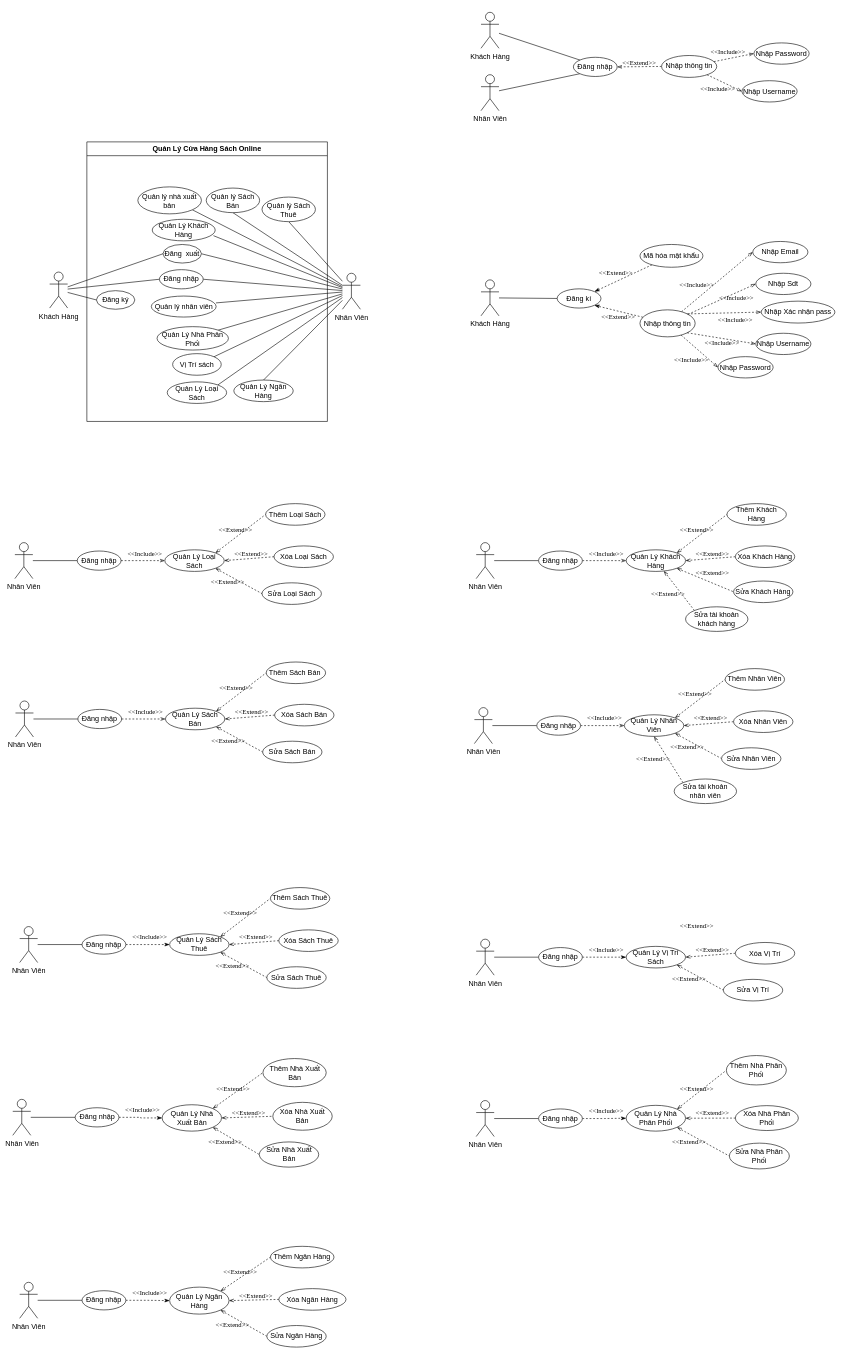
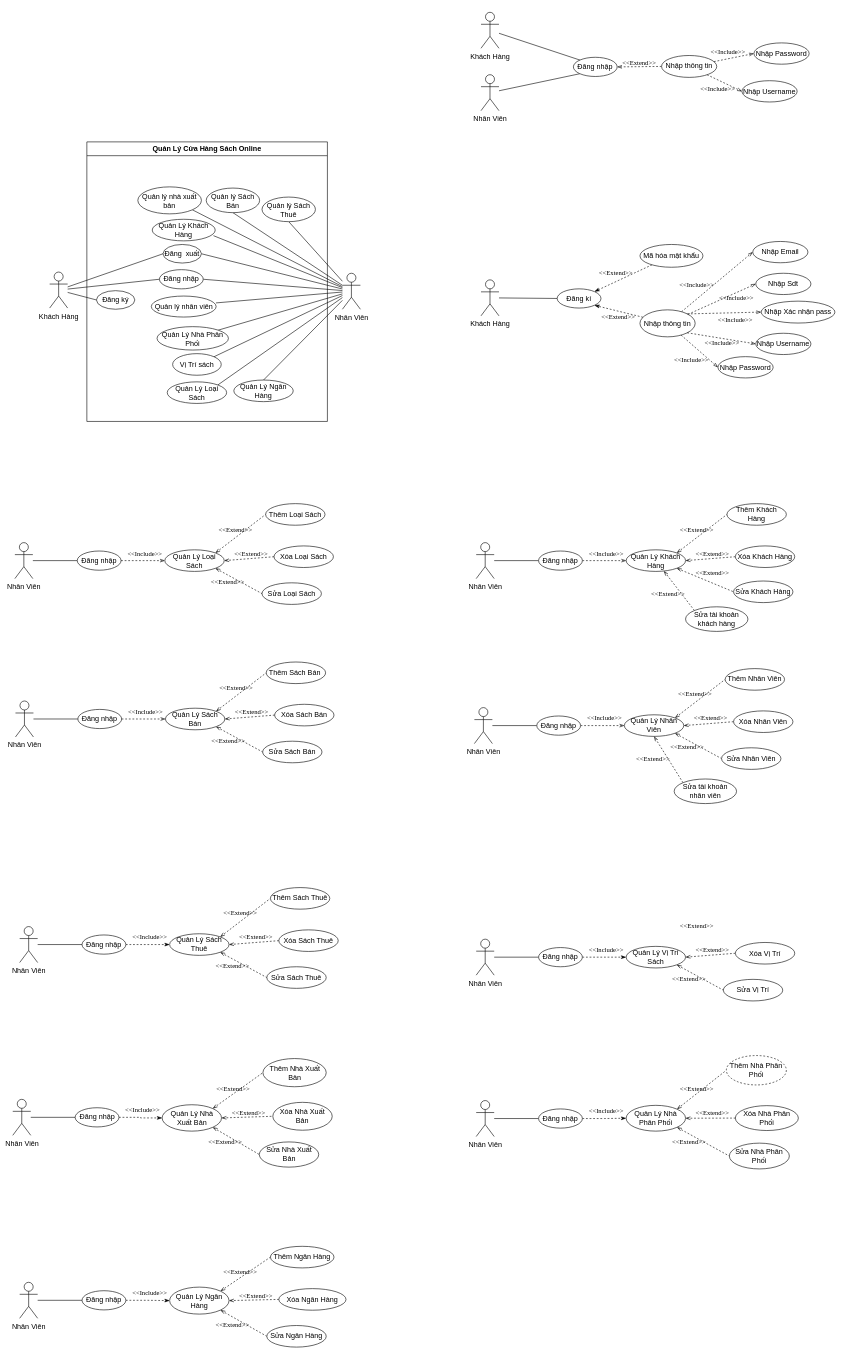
node "Thêm Nhà Phân Phối": style solid -> dashed
